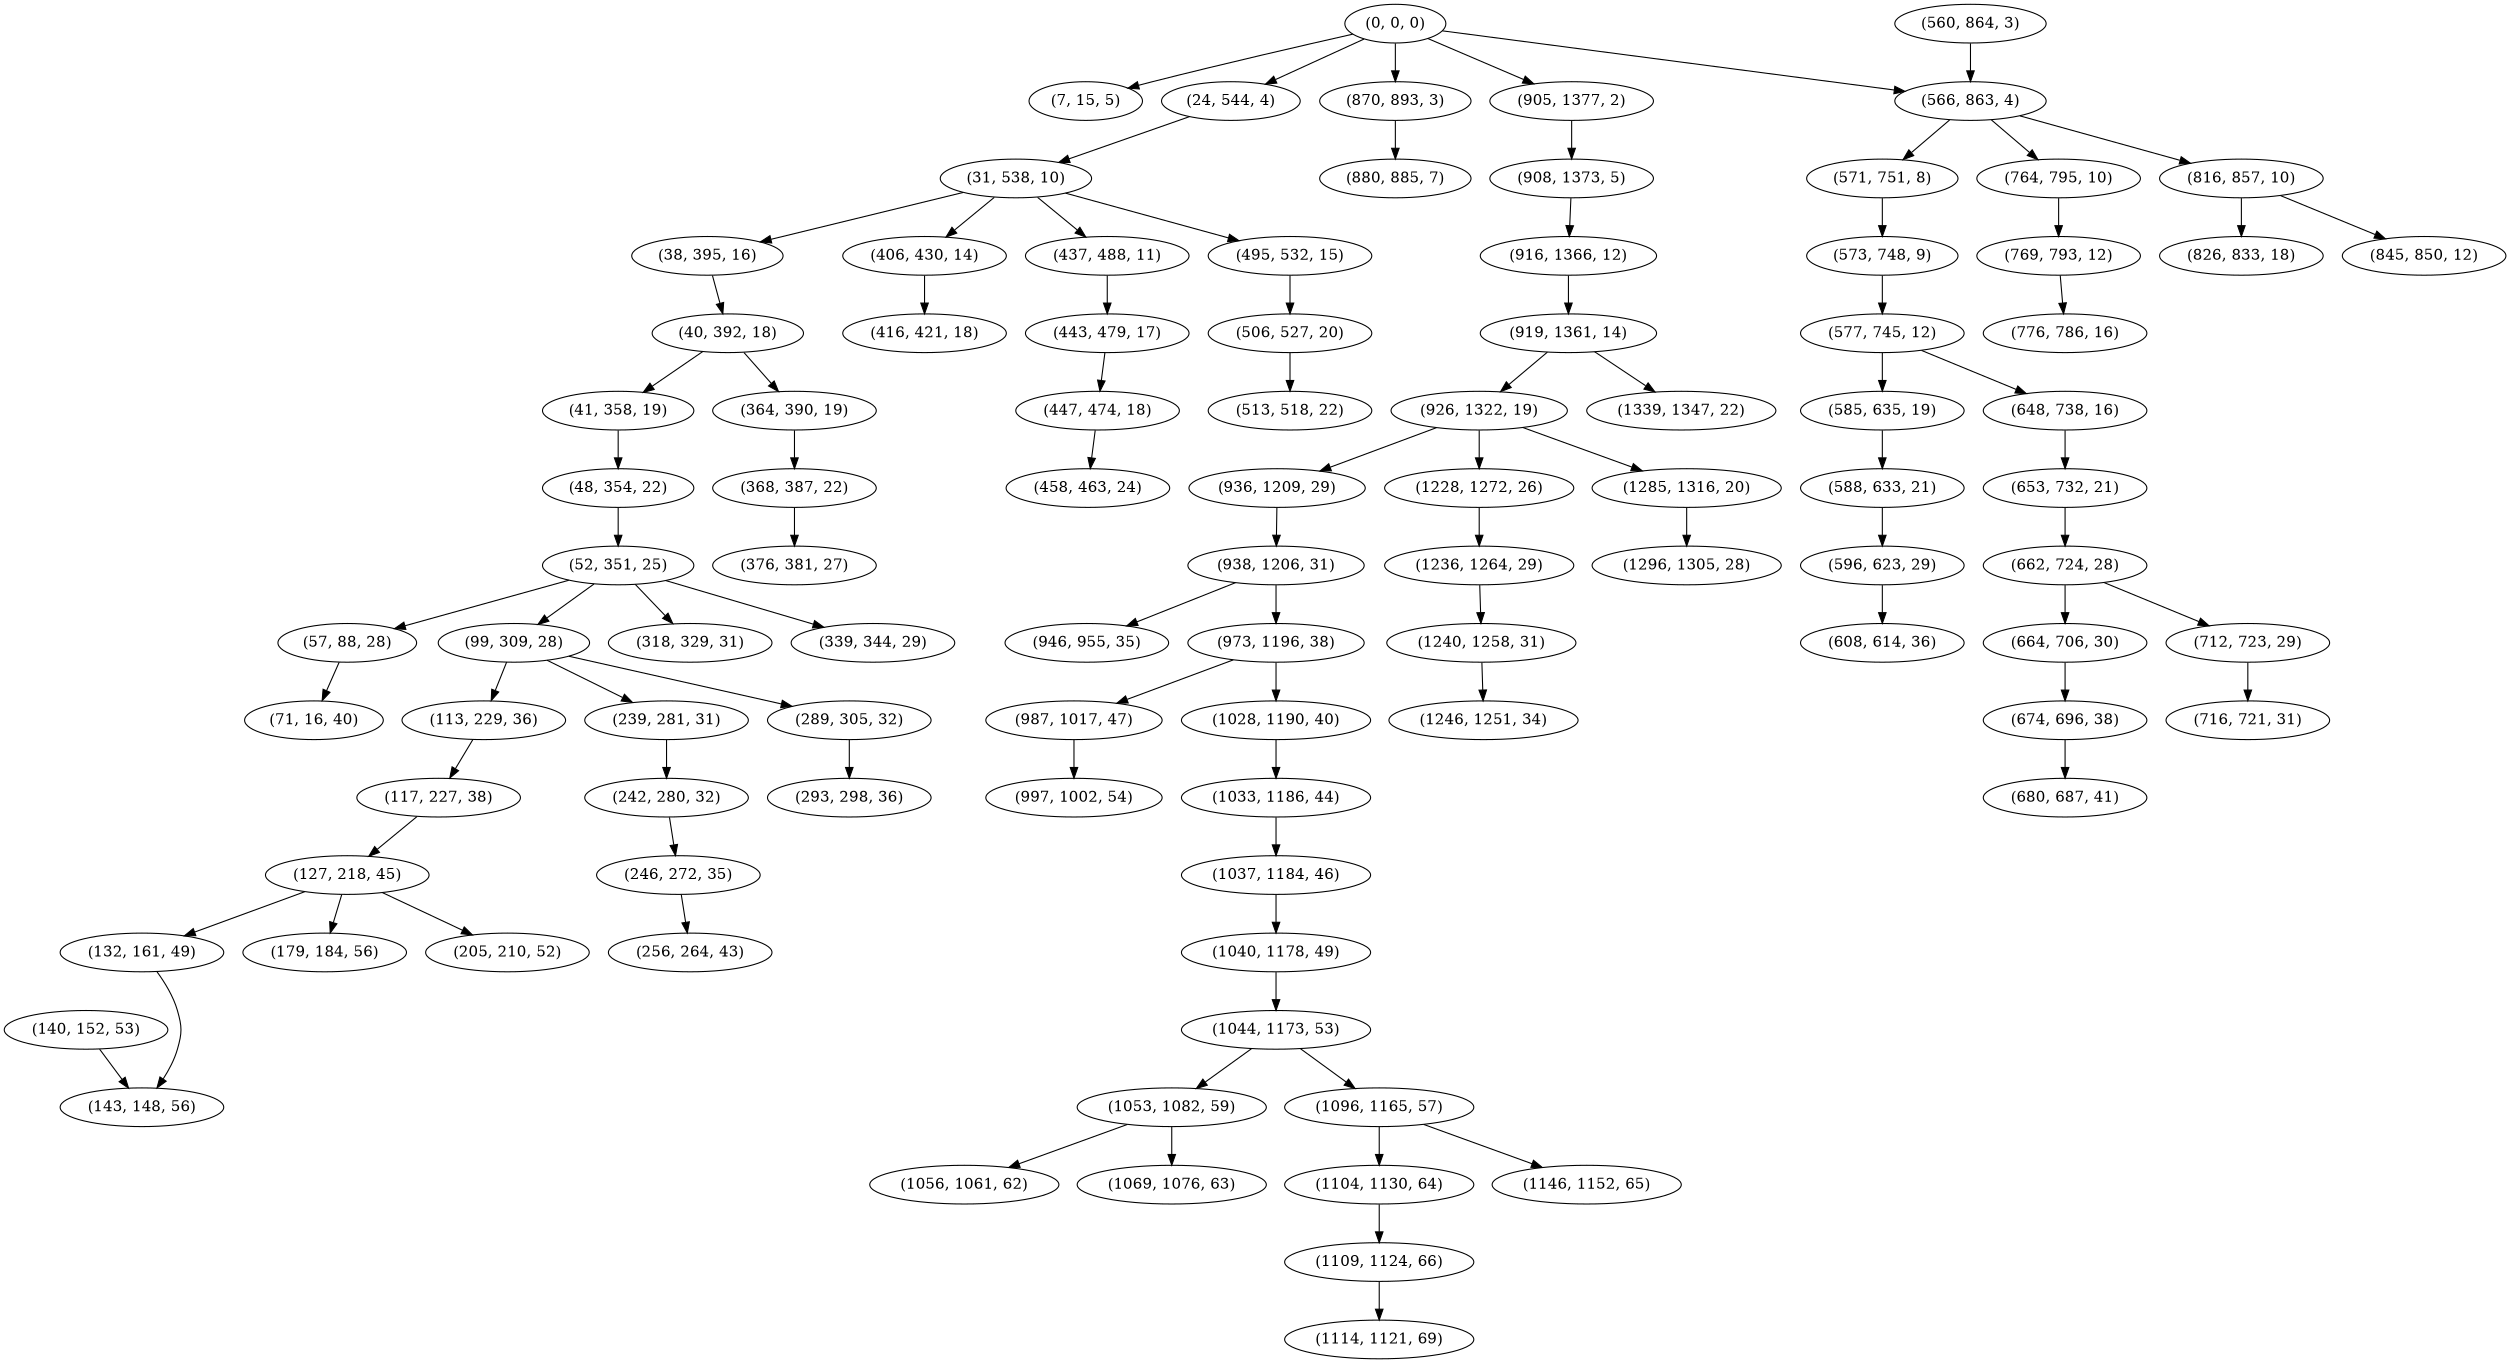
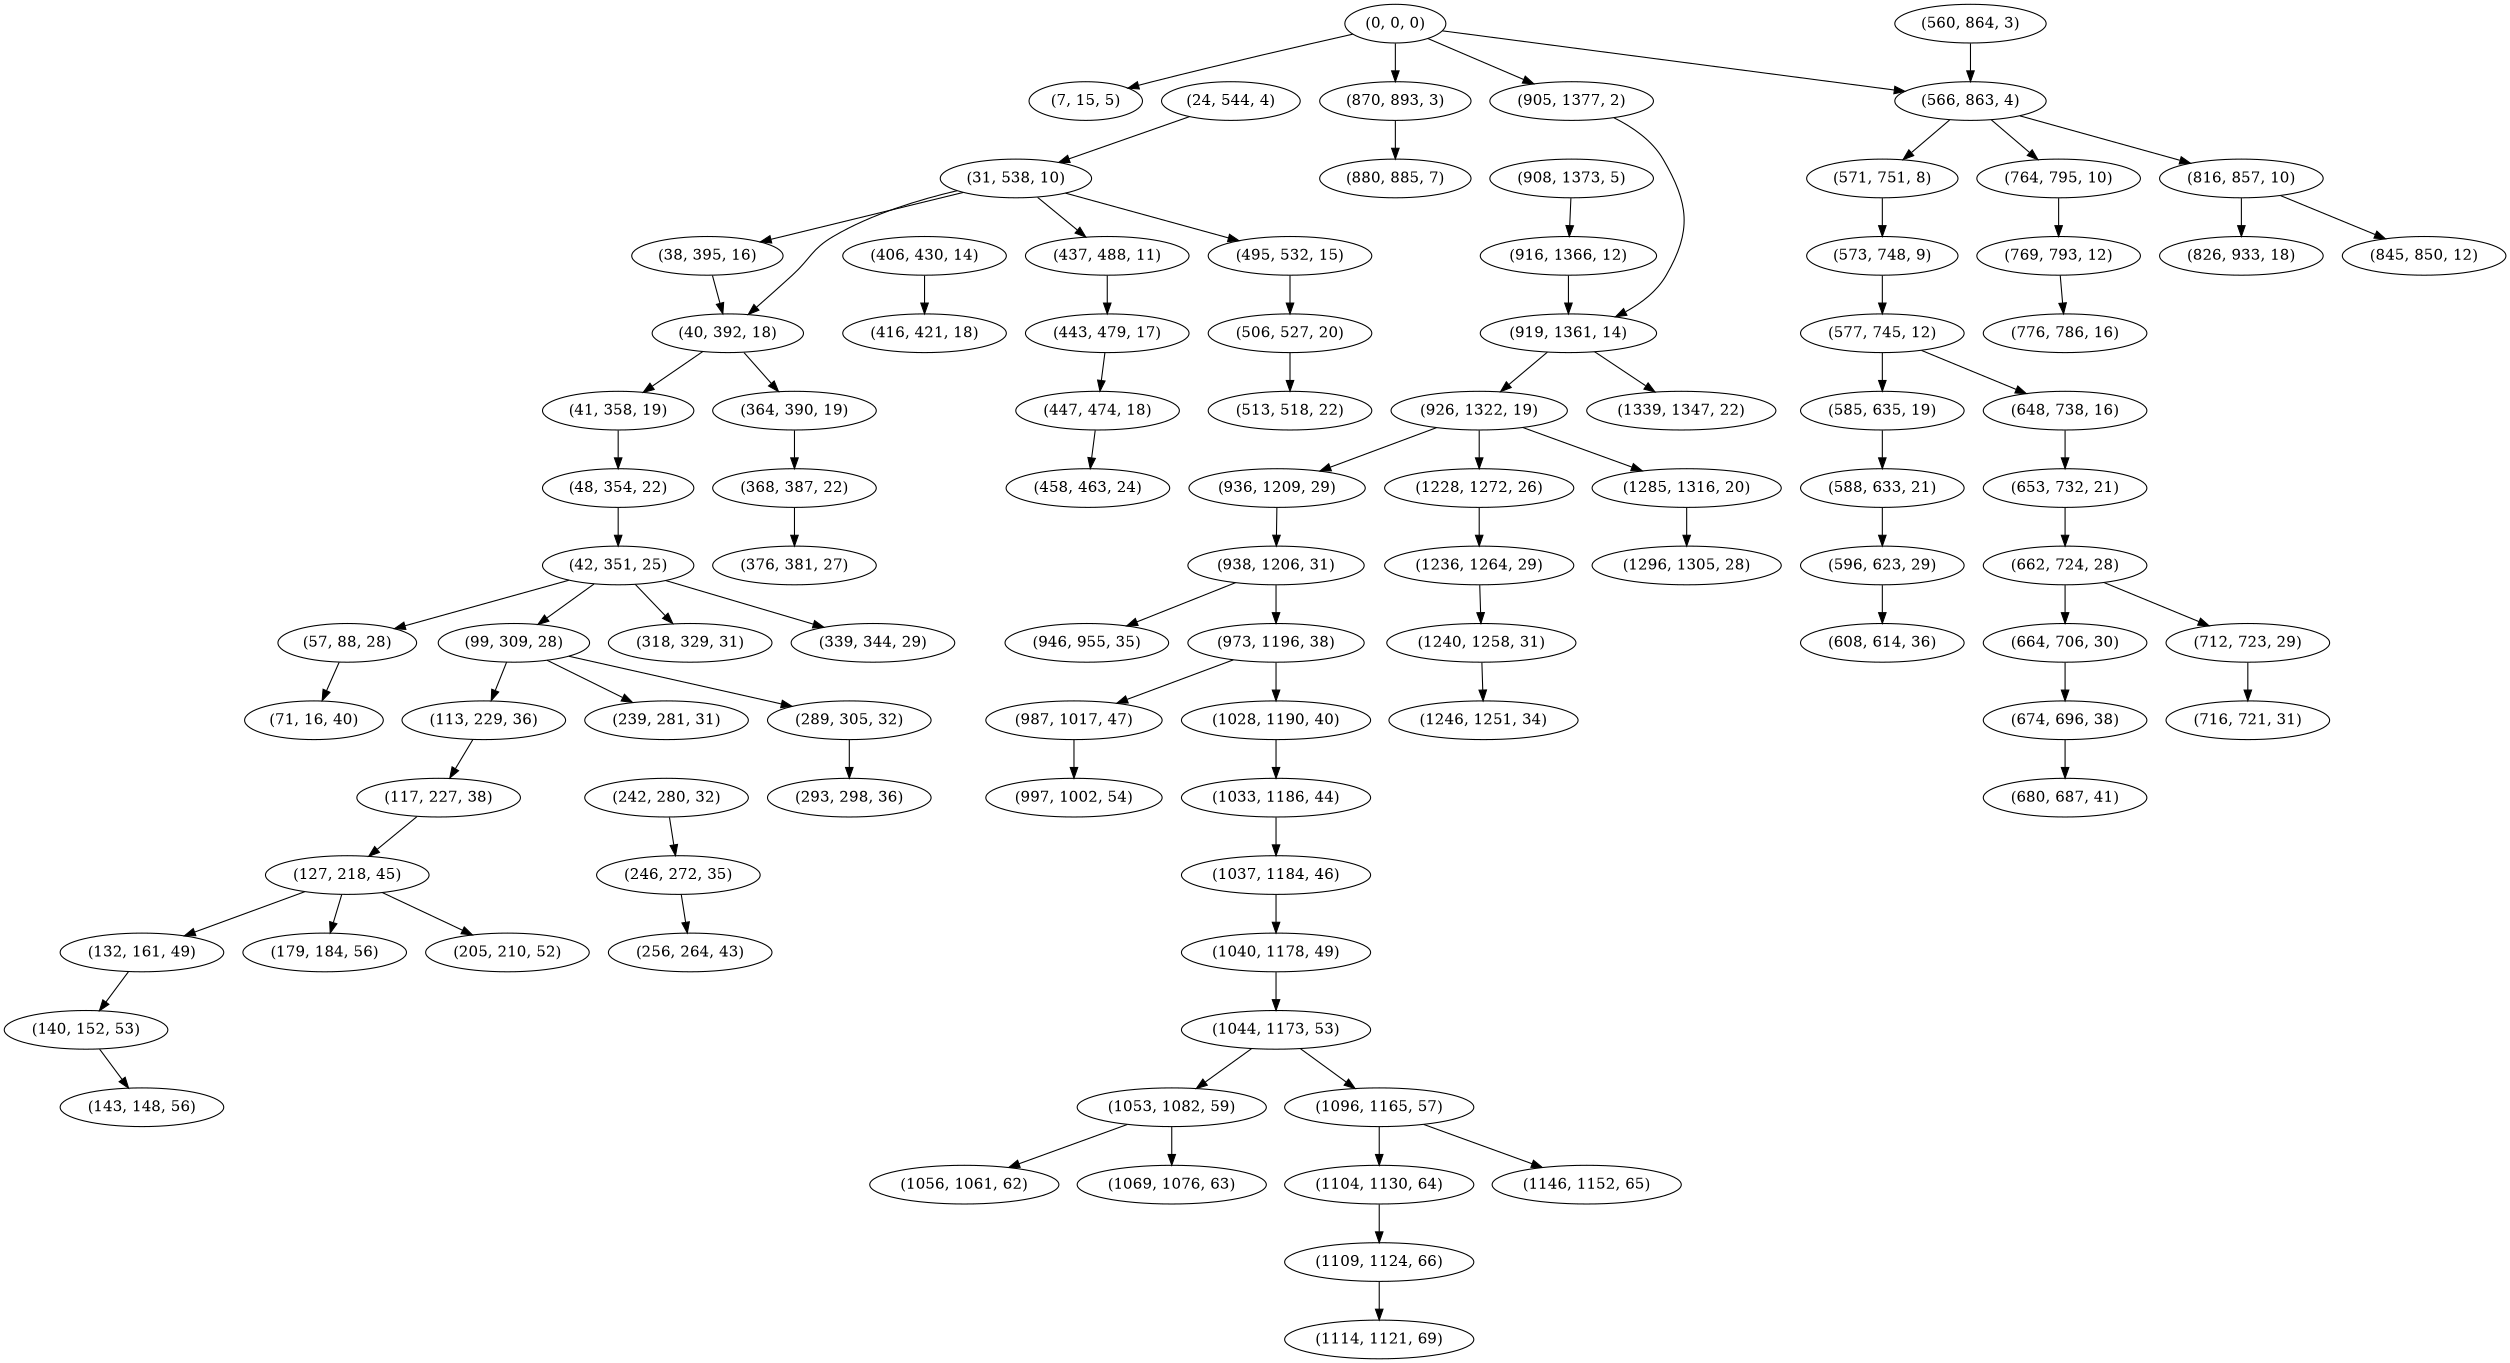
edge "(0, 0, 0)" -> "(24, 544, 4)": removed
edge "(905, 1377, 2)" -> "(908, 1373, 5)": now "(905, 1377, 2)" -> "(919, 1361, 14)"
edge "(31, 538, 10)" -> "(406, 430, 14)": now "(31, 538, 10)" -> "(40, 392, 18)"
node "(826, 833, 18)": label "(826, 833, 18)" -> "(826, 933, 18)"
node "(52, 351, 25)": label "(52, 351, 25)" -> "(42, 351, 25)"
edge "(239, 281, 31)" -> "(242, 280, 32)": removed
edge "(132, 161, 49)" -> "(143, 148, 56)": now "(132, 161, 49)" -> "(140, 152, 53)"
